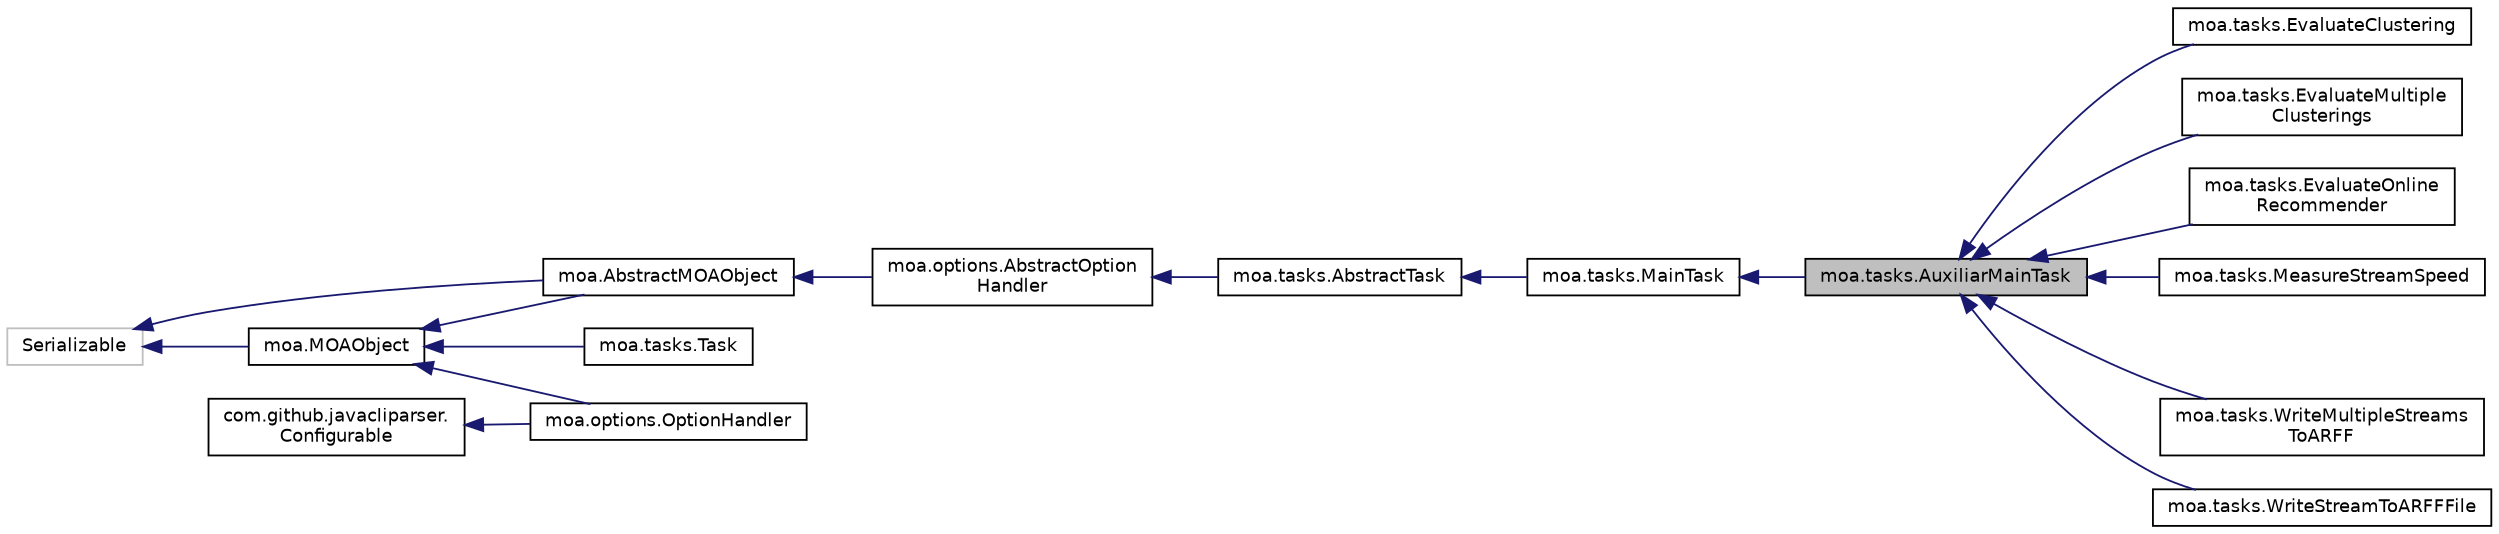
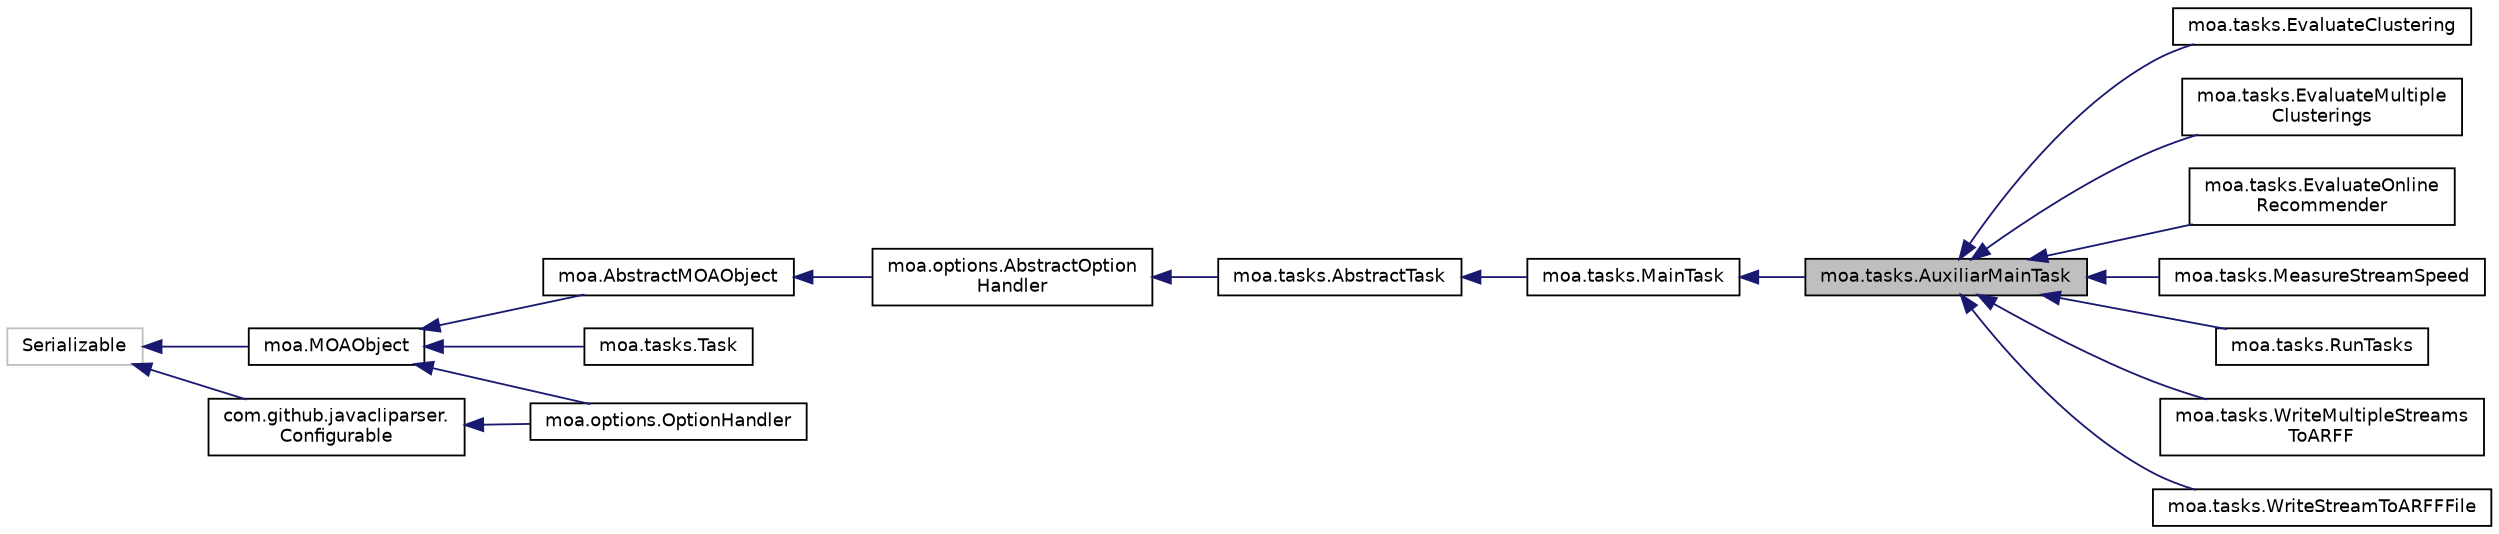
edge "moa.AbstractMOAObject" -> "Serializable": now "com.github.javacliparser. Configurable" -> "Serializable"
node "moa.tasks.RunTasks": added
